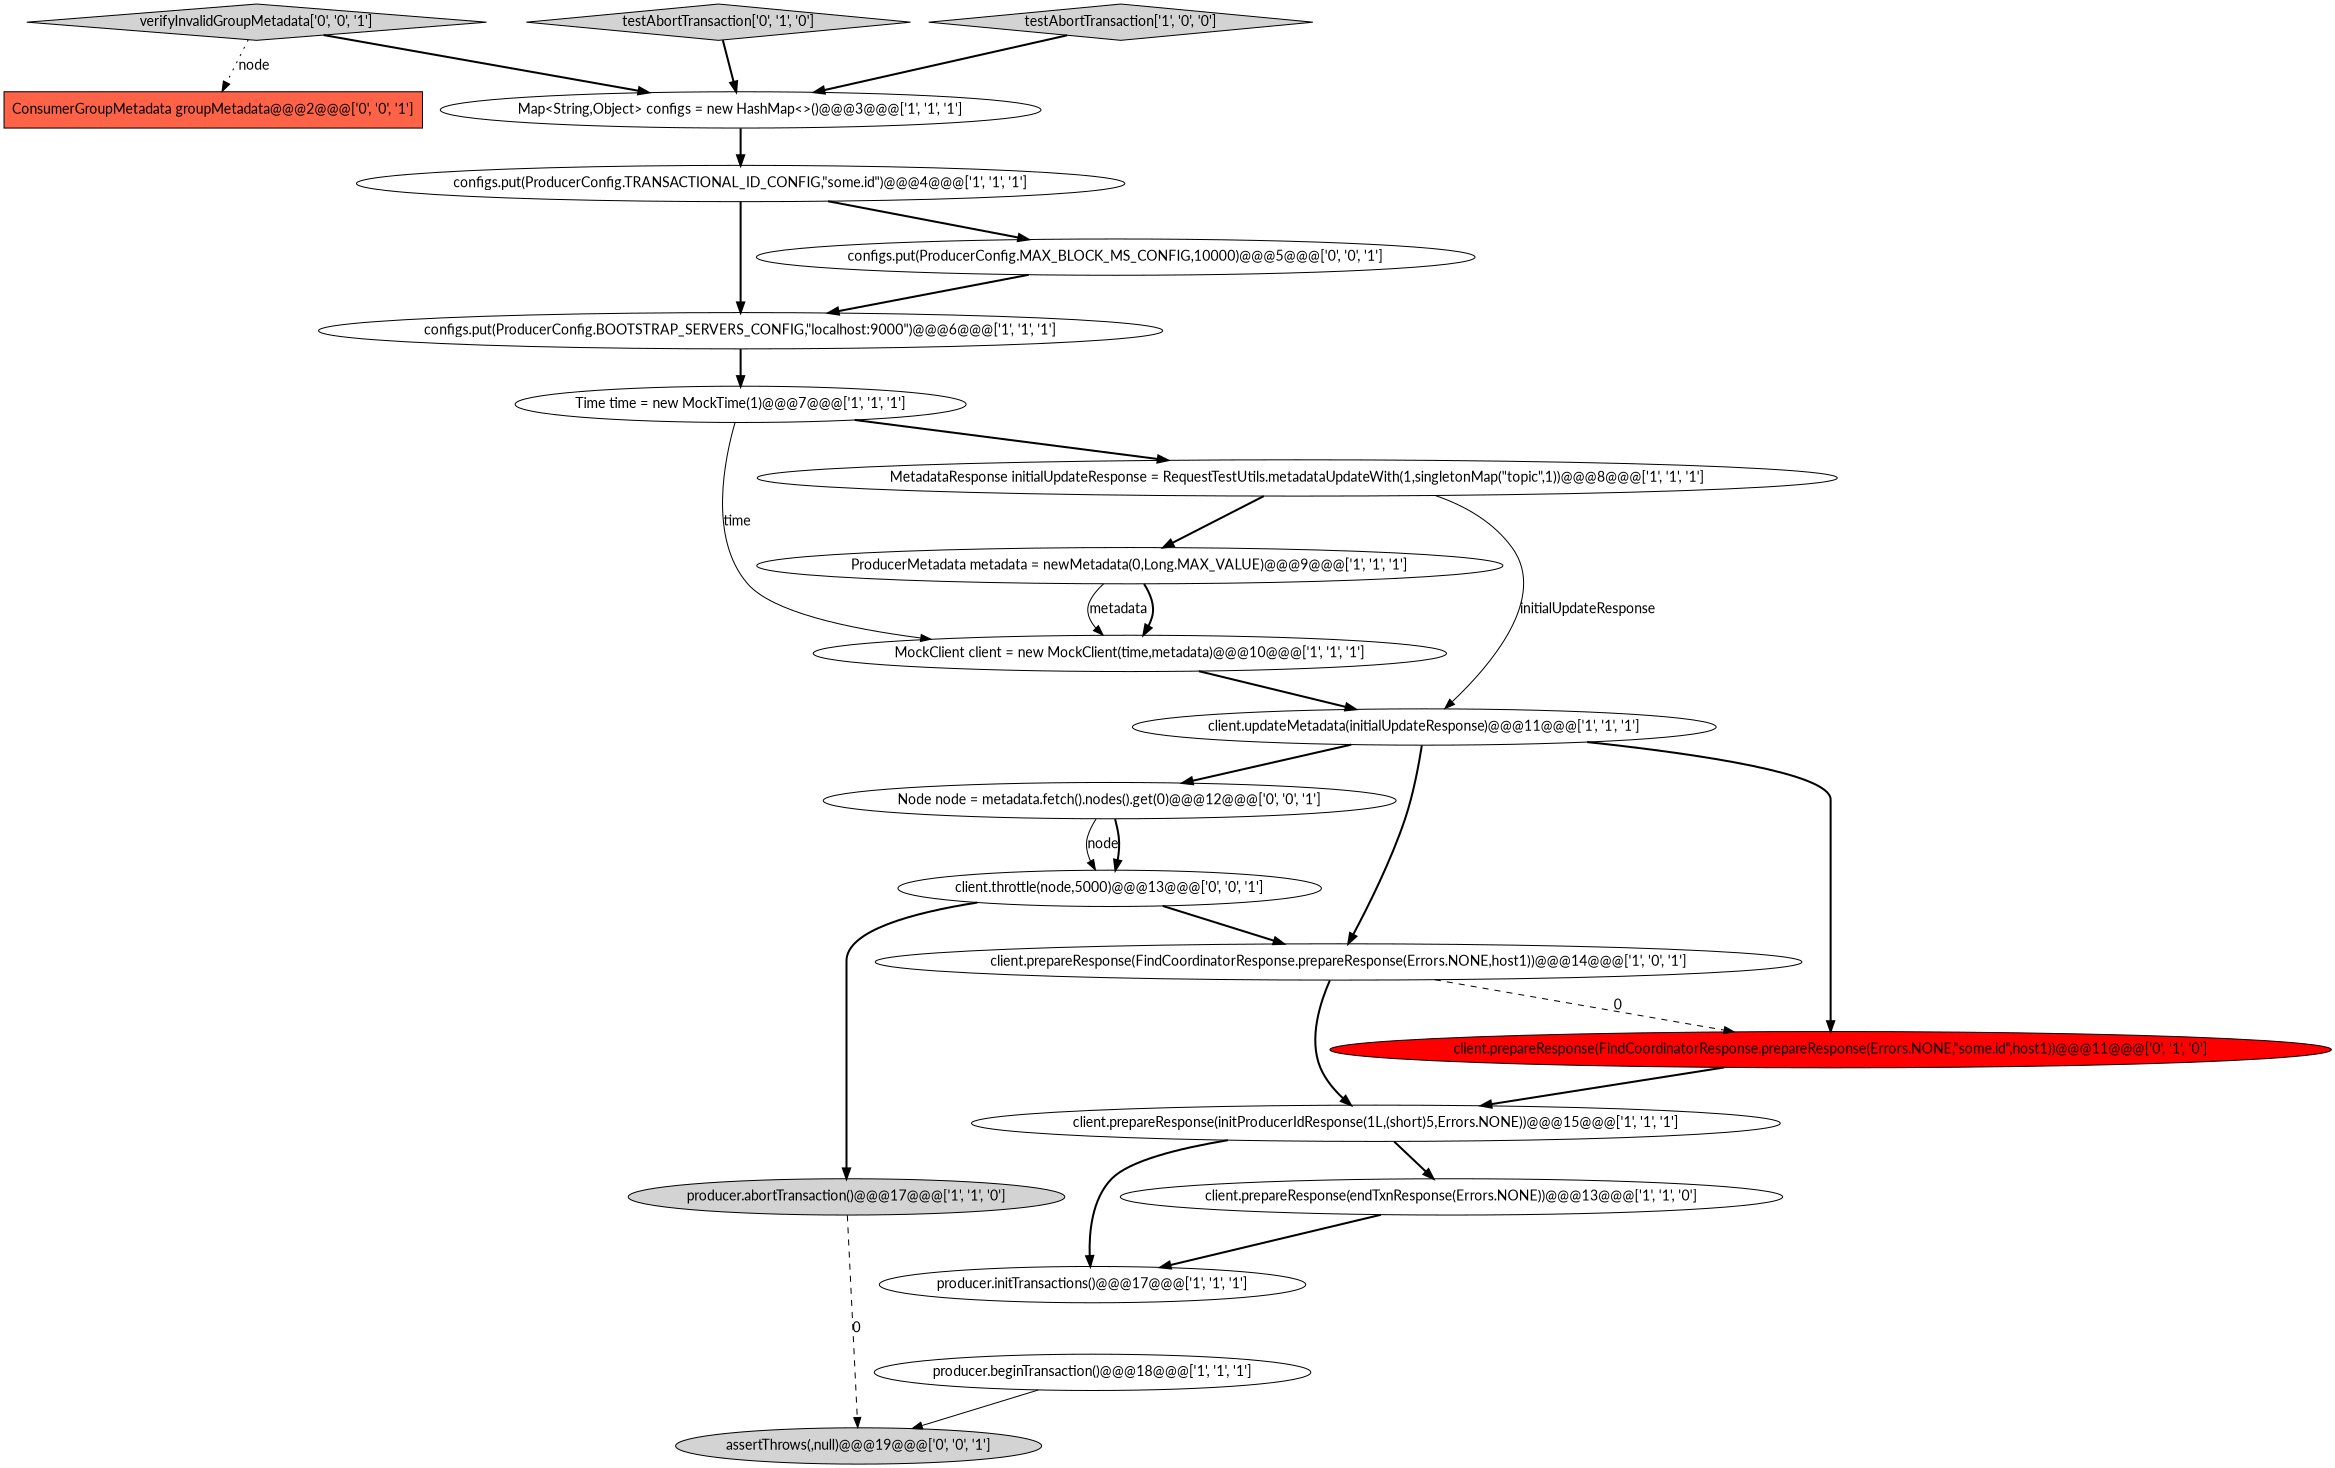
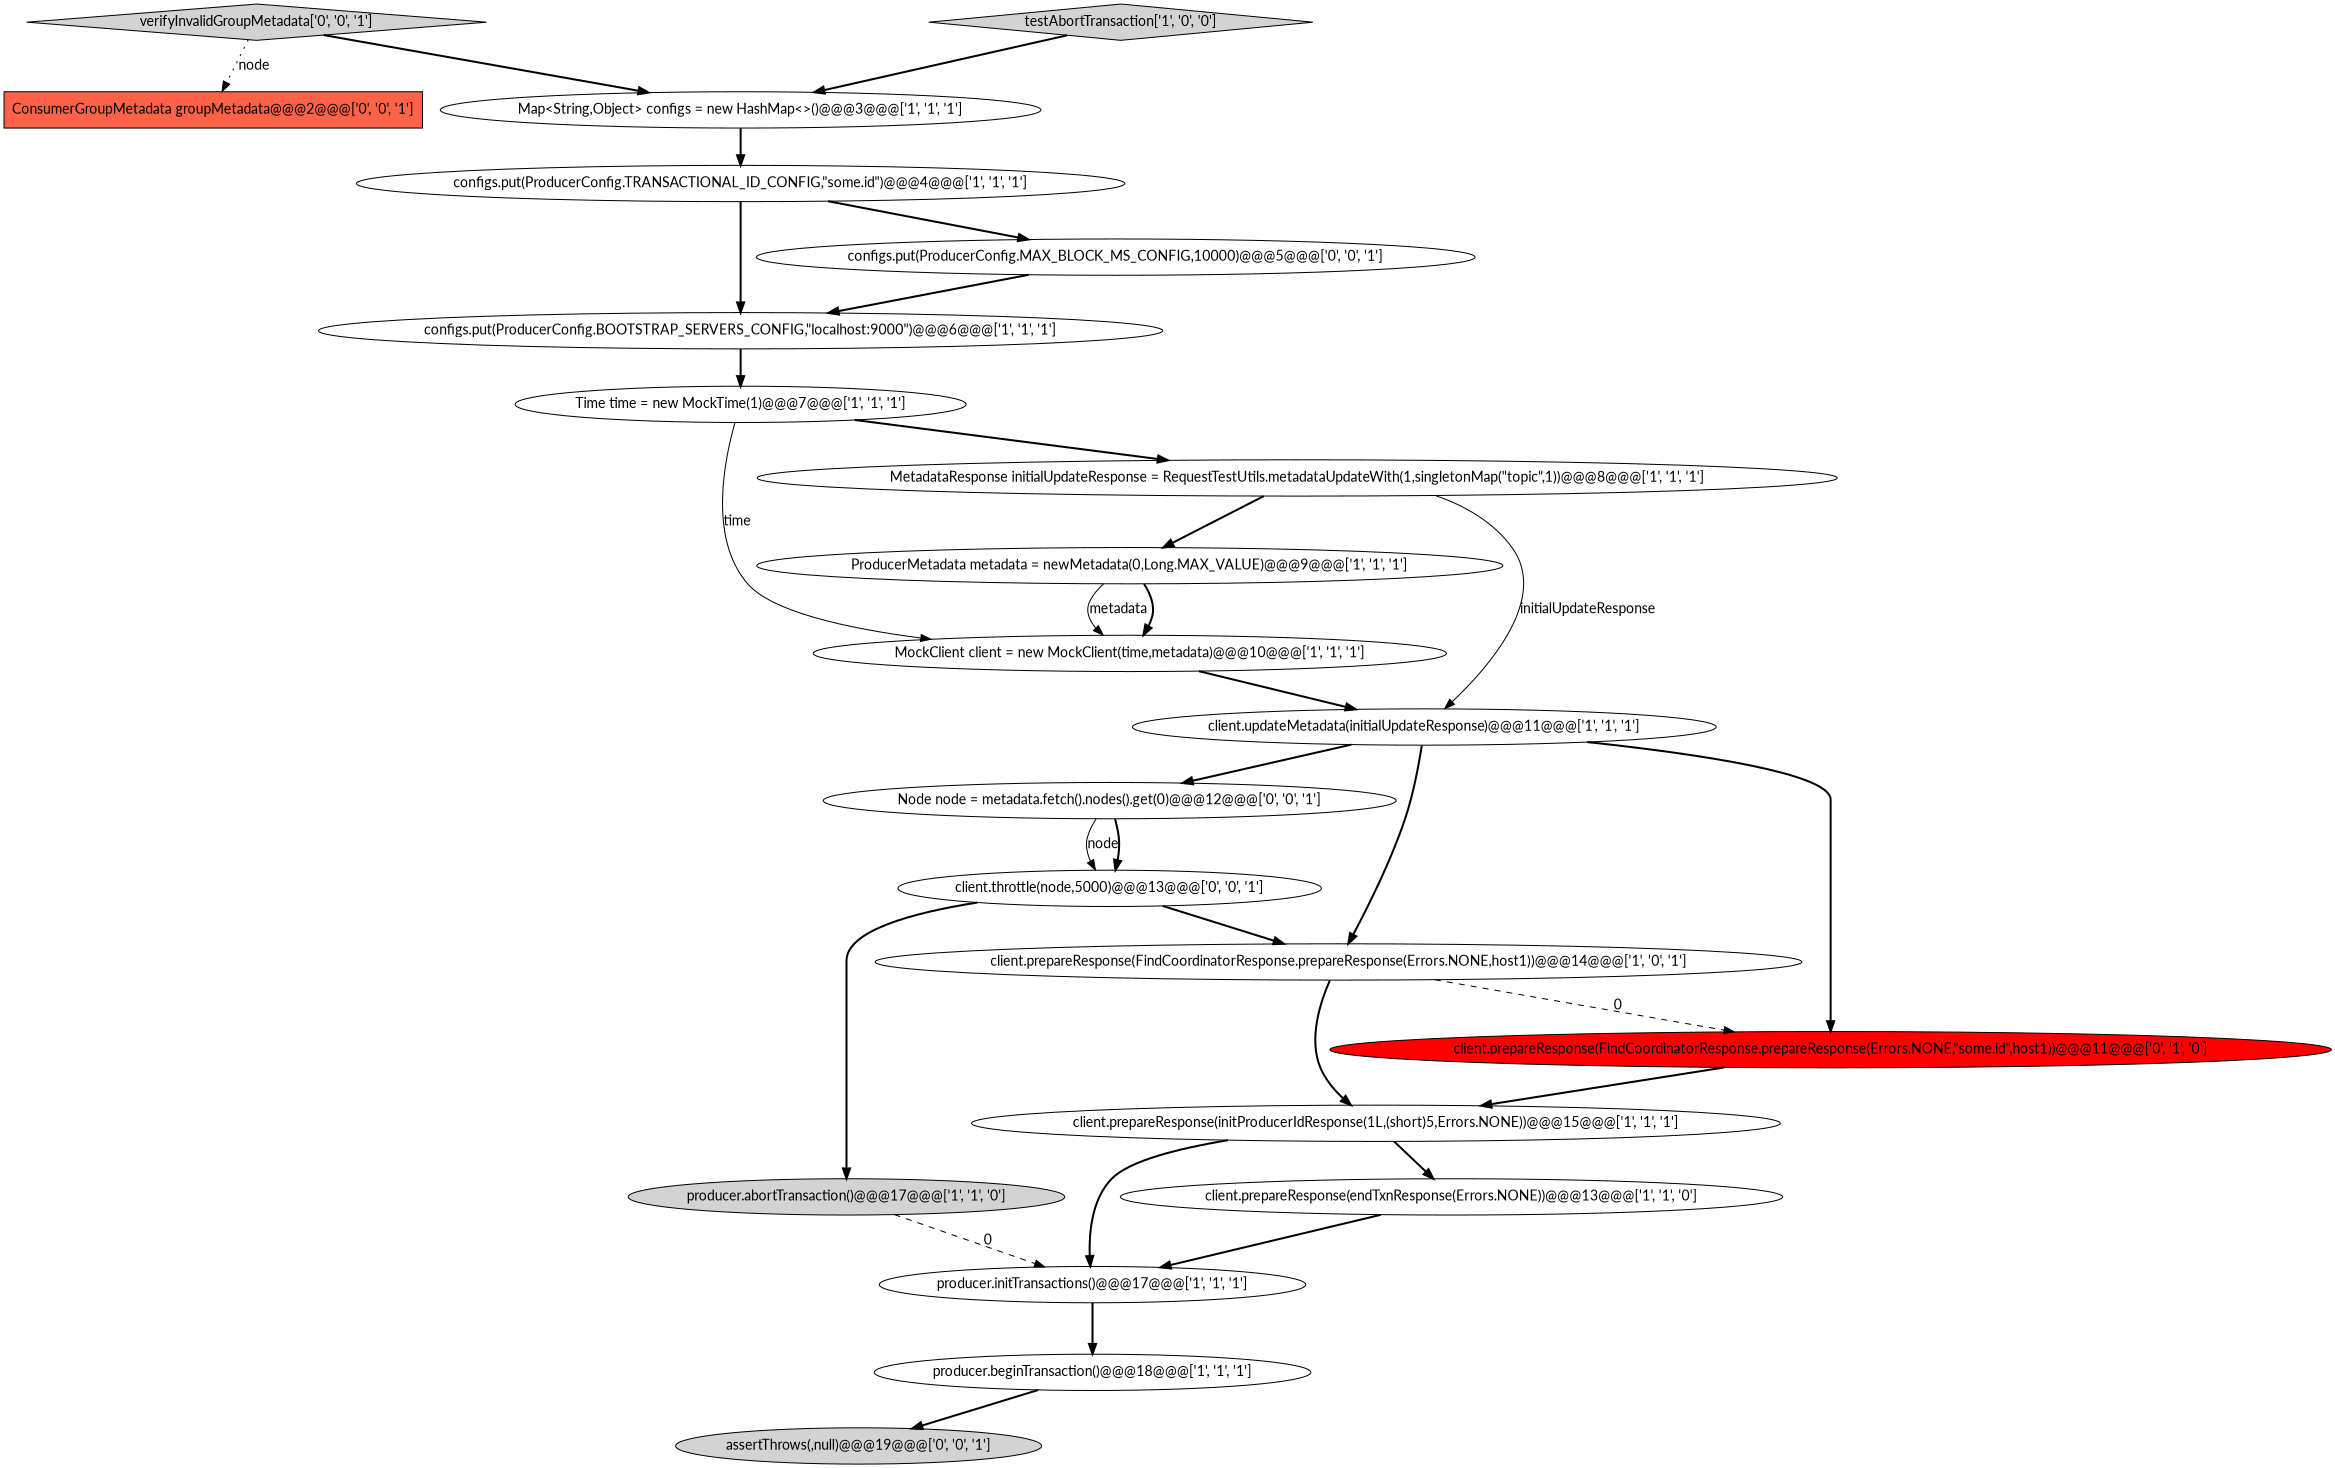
node "testAbortTransaction['0', '1', '0']": removed
edge "producer.abortTransaction()@@@17@@@['1', '1', '0']" -> "assertThrows(,null)@@@19@@@['0', '0', '1']": now "producer.abortTransaction()@@@17@@@['1', '1', '0']" -> "producer.initTransactions()@@@17@@@['1', '1', '1']"
edge "producer.initTransactions()@@@17@@@['1', '1', '1']" -> "producer.beginTransaction()@@@18@@@['1', '1', '1']": added
edge "producer.beginTransaction()@@@18@@@['1', '1', '1']" -> "assertThrows(,null)@@@19@@@['0', '0', '1']": style solid -> bold
